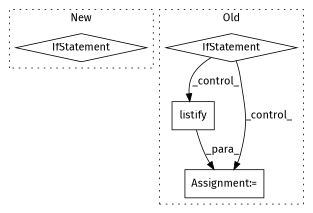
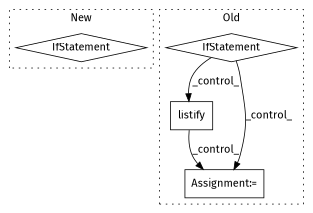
edge "listify" -> "Assignment:=": label "_para_" -> "_control_"
